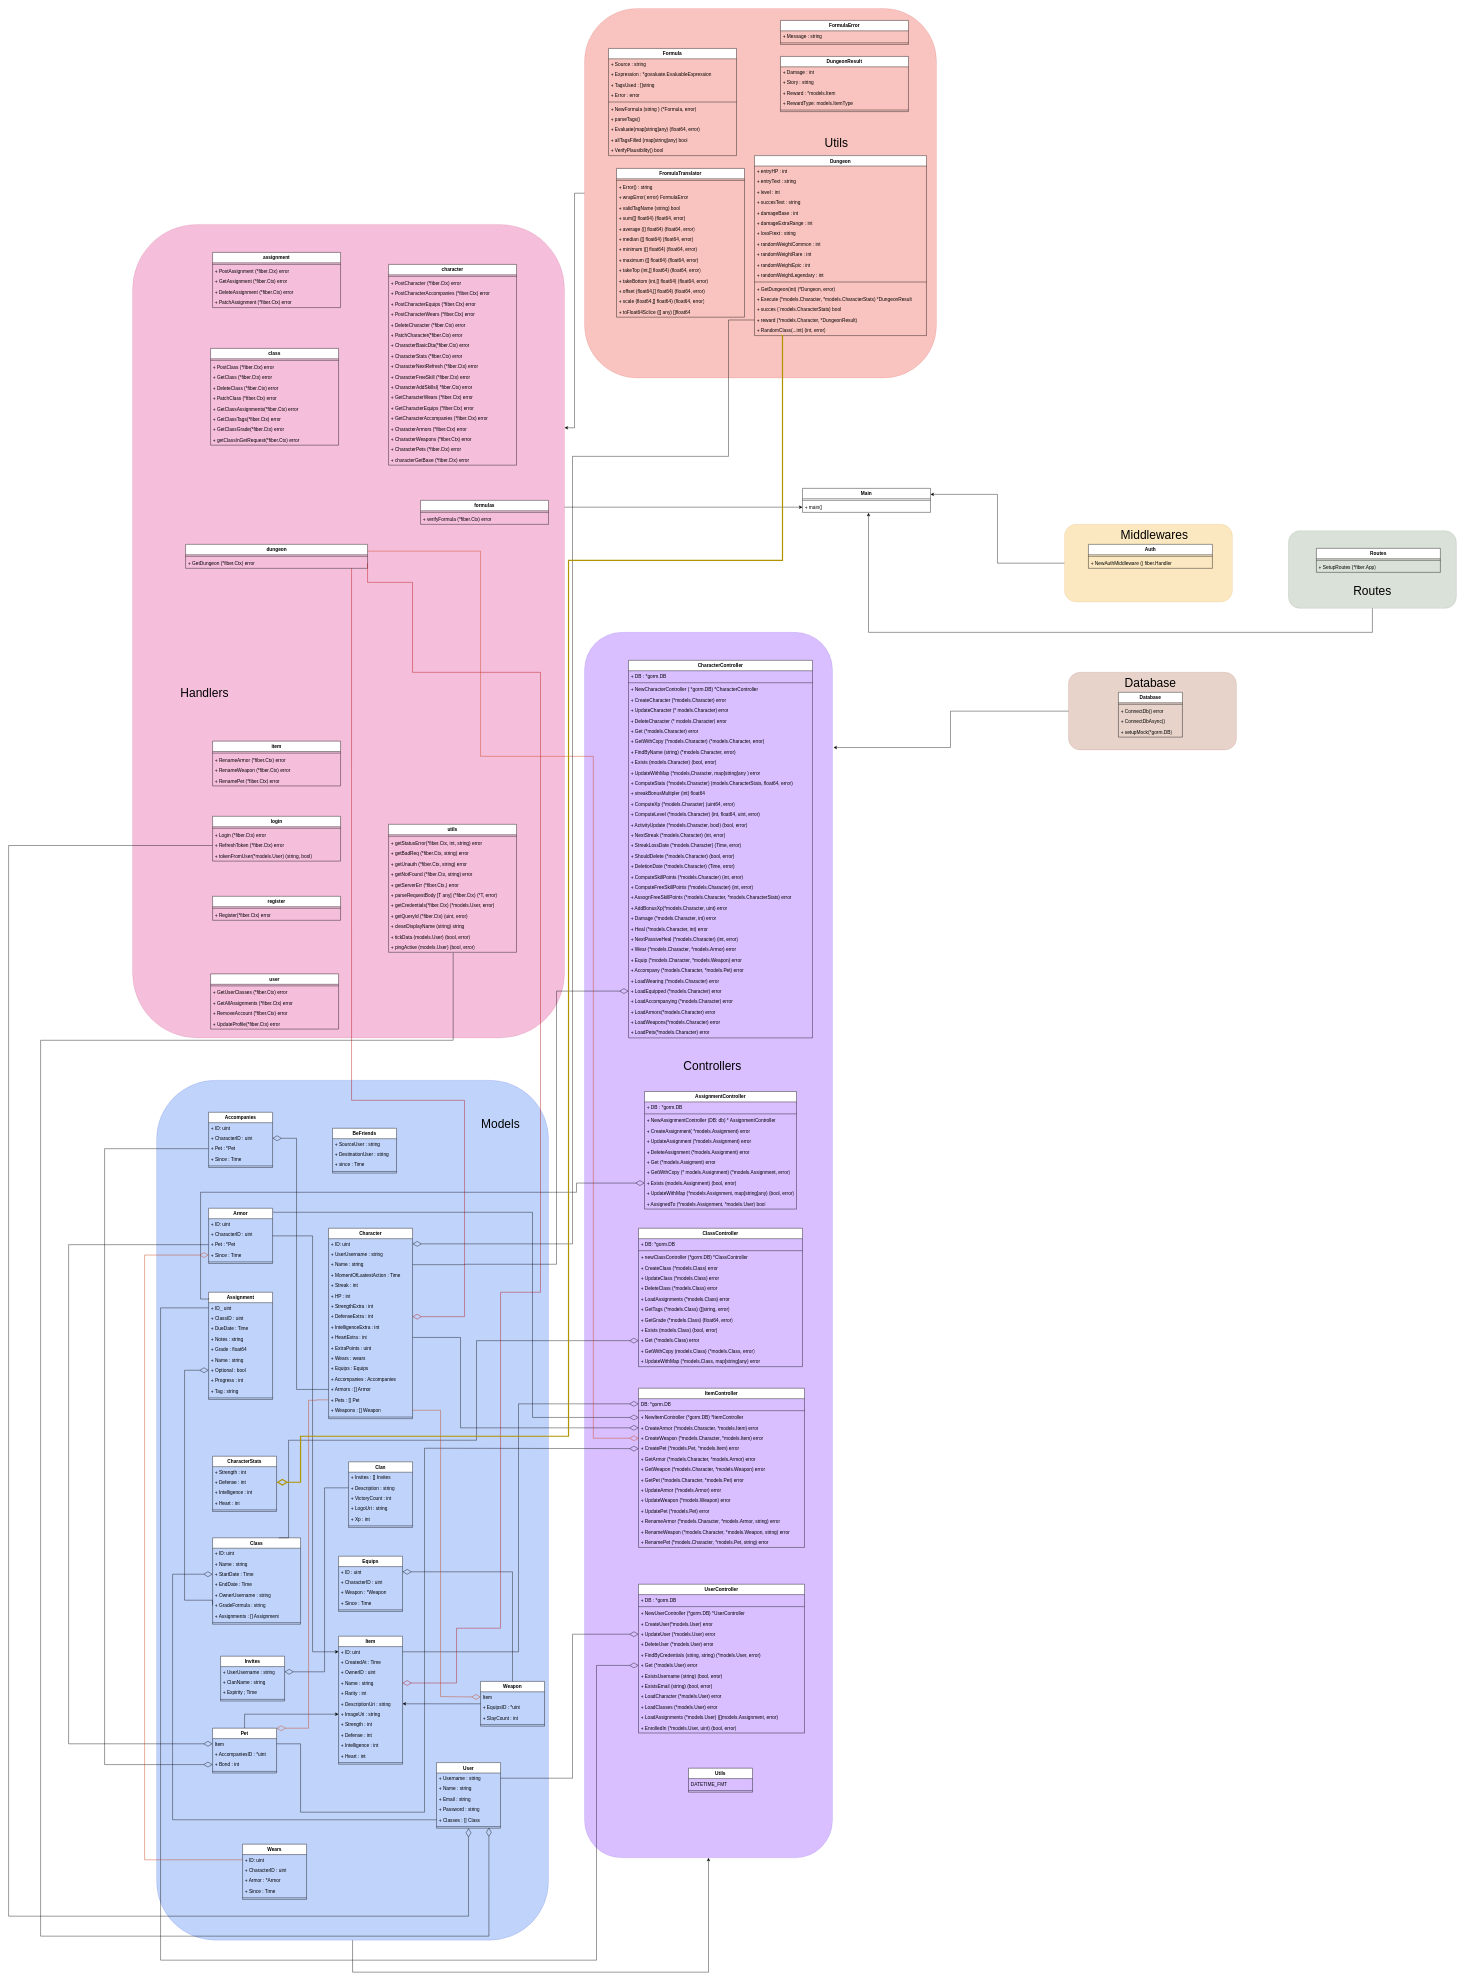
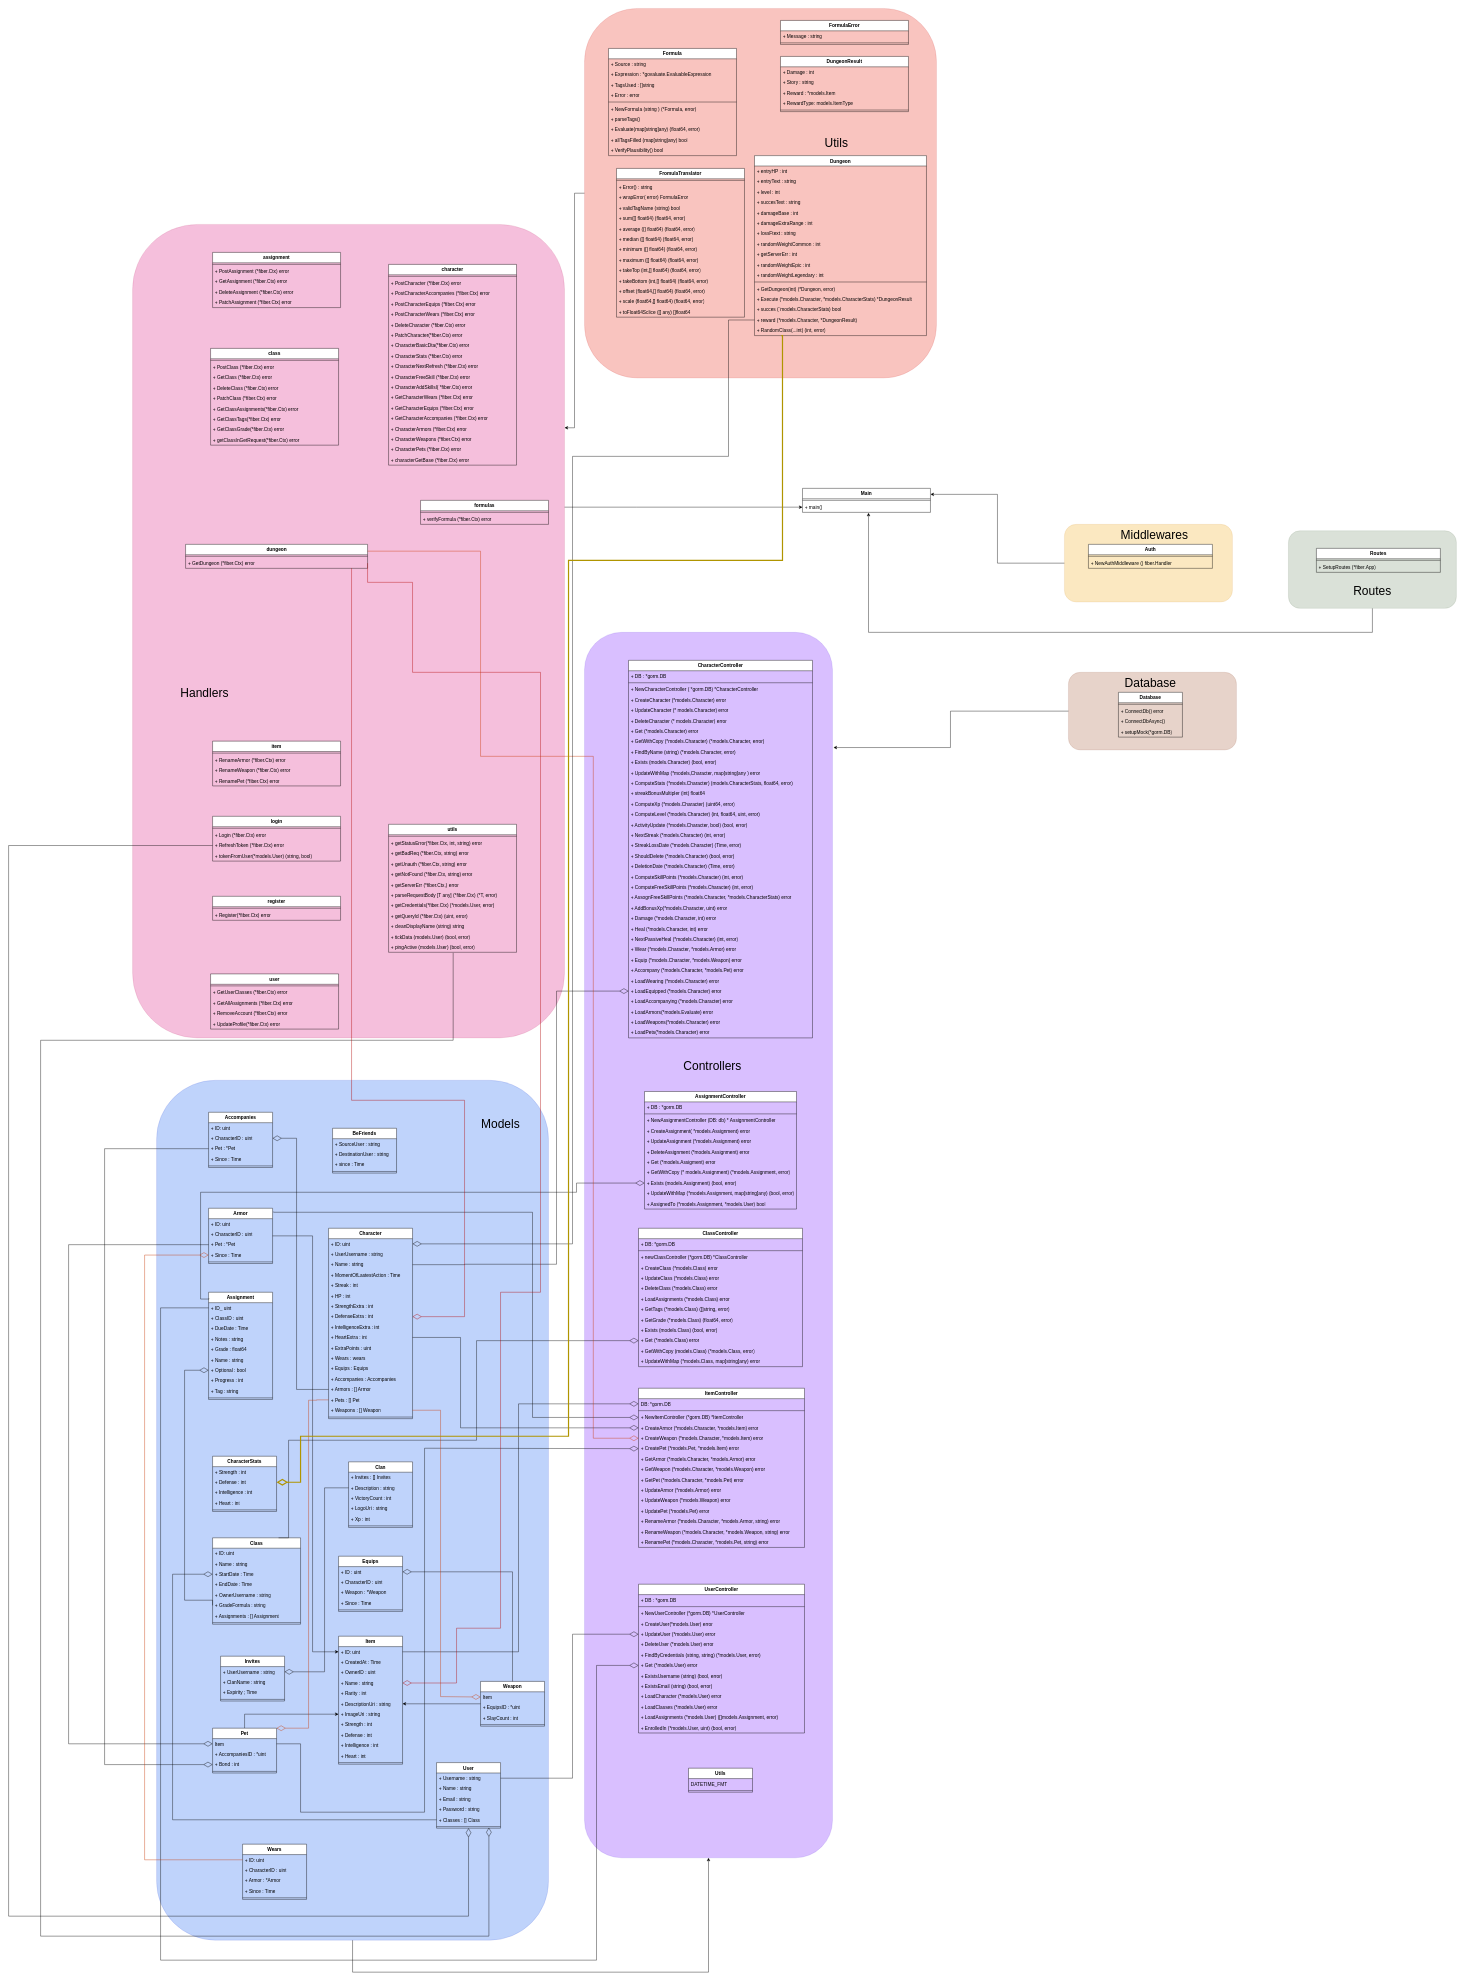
node "+ randomWeightRare : int": label "+ randomWeightRare : int" -> "+ getServerErr : int"
node "+ LoadArmors(*models.Character) error": label "+ LoadArmors(*models.Character) error" -> "+ LoadArmors(*models.Evaluate) error"
